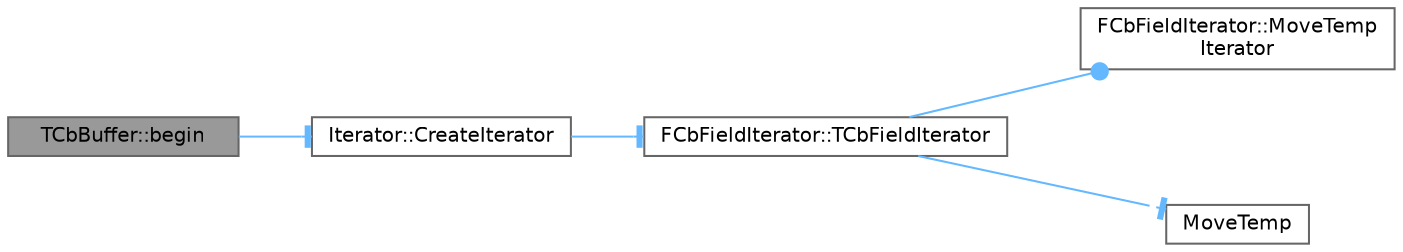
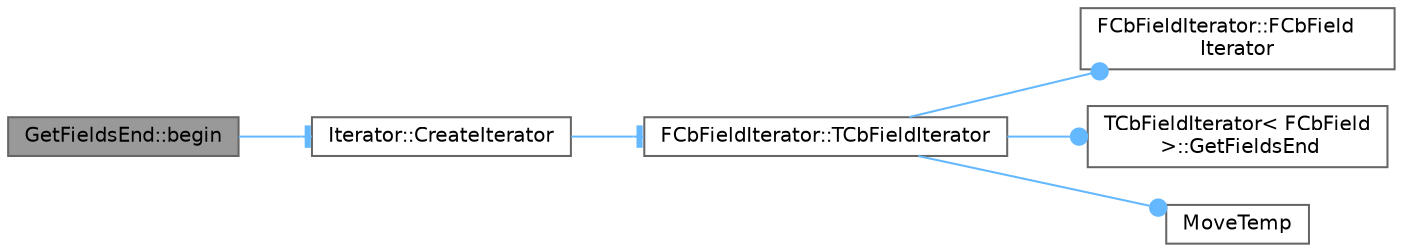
node "FCbFieldIterator::MoveTemp Iterator": label "FCbFieldIterator::MoveTemp Iterator" -> "FCbFieldIterator::FCbField Iterator"
node "TCbBuffer::begin": label "TCbBuffer::begin" -> "GetFieldsEnd::begin"
node "TCbFieldIterator< FCbField >::GetFieldsEnd": added
edge "FCbFieldIterator::TCbFieldIterator" -> "MoveTemp": arrowhead tee -> dot
